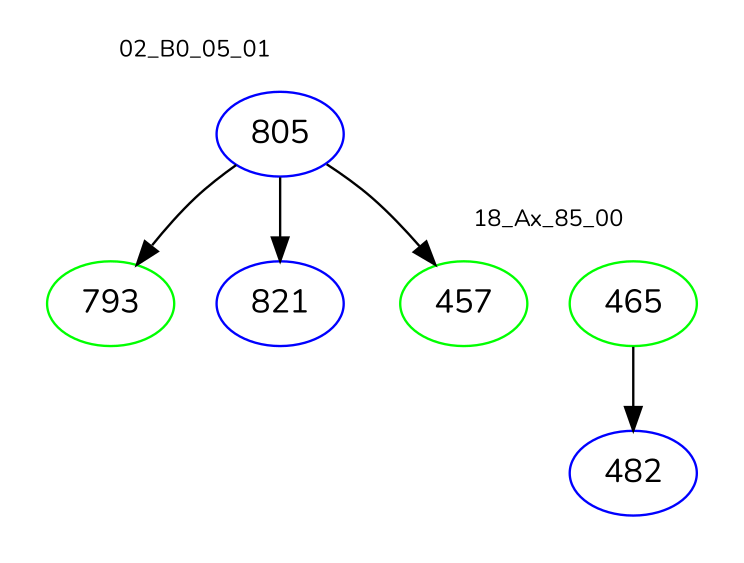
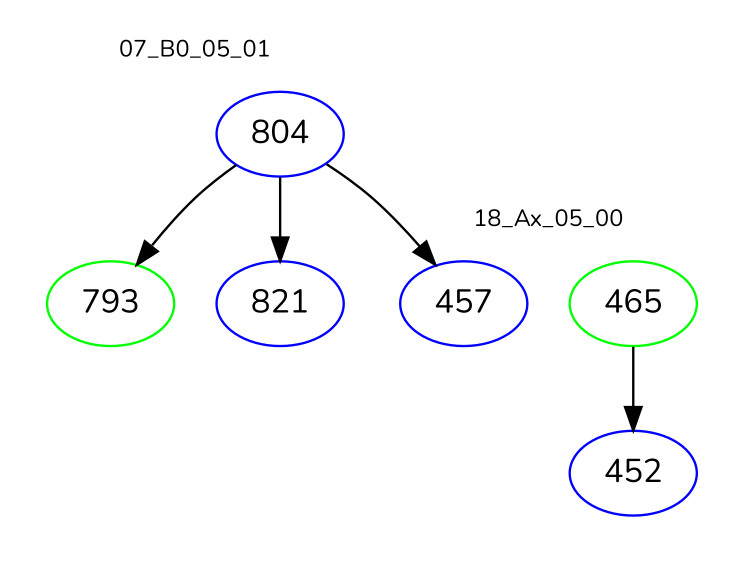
cluster "02_B0_05_01": label "02_B0_05_01" -> "07_B0_05_01"
node "805": label "805" -> "804"
cluster "18_Ax_85_00": label "18_Ax_85_00" -> "18_Ax_05_00"
node "457": color green -> blue
node "482": label "482" -> "452"
